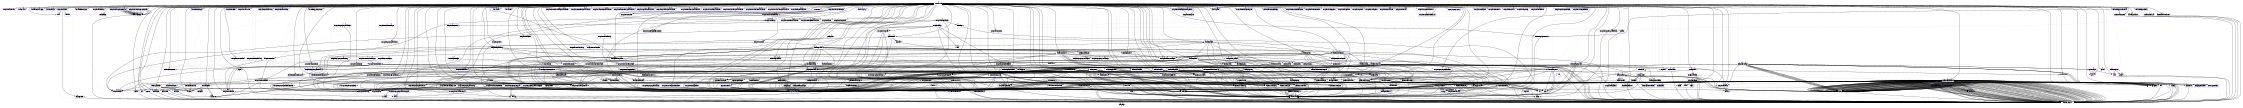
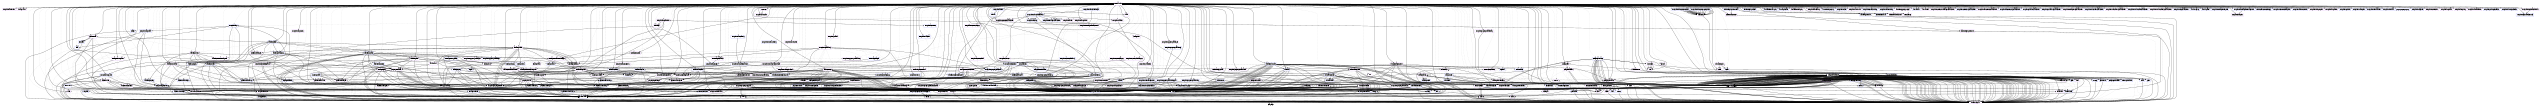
edge "external node" -> "calloc": style dotted -> bold
edge "mosquitto_will_set" -> "packet__read_bytes": now "external node" -> "packet__read_bytes"
edge "handle__pubrec" -> "sub__remove": now "external node" -> "sub__remove"
edge "send__real_publish" -> "packet__write_varint": now "mosquitto_validate_utf8" -> "packet__write_varint"
